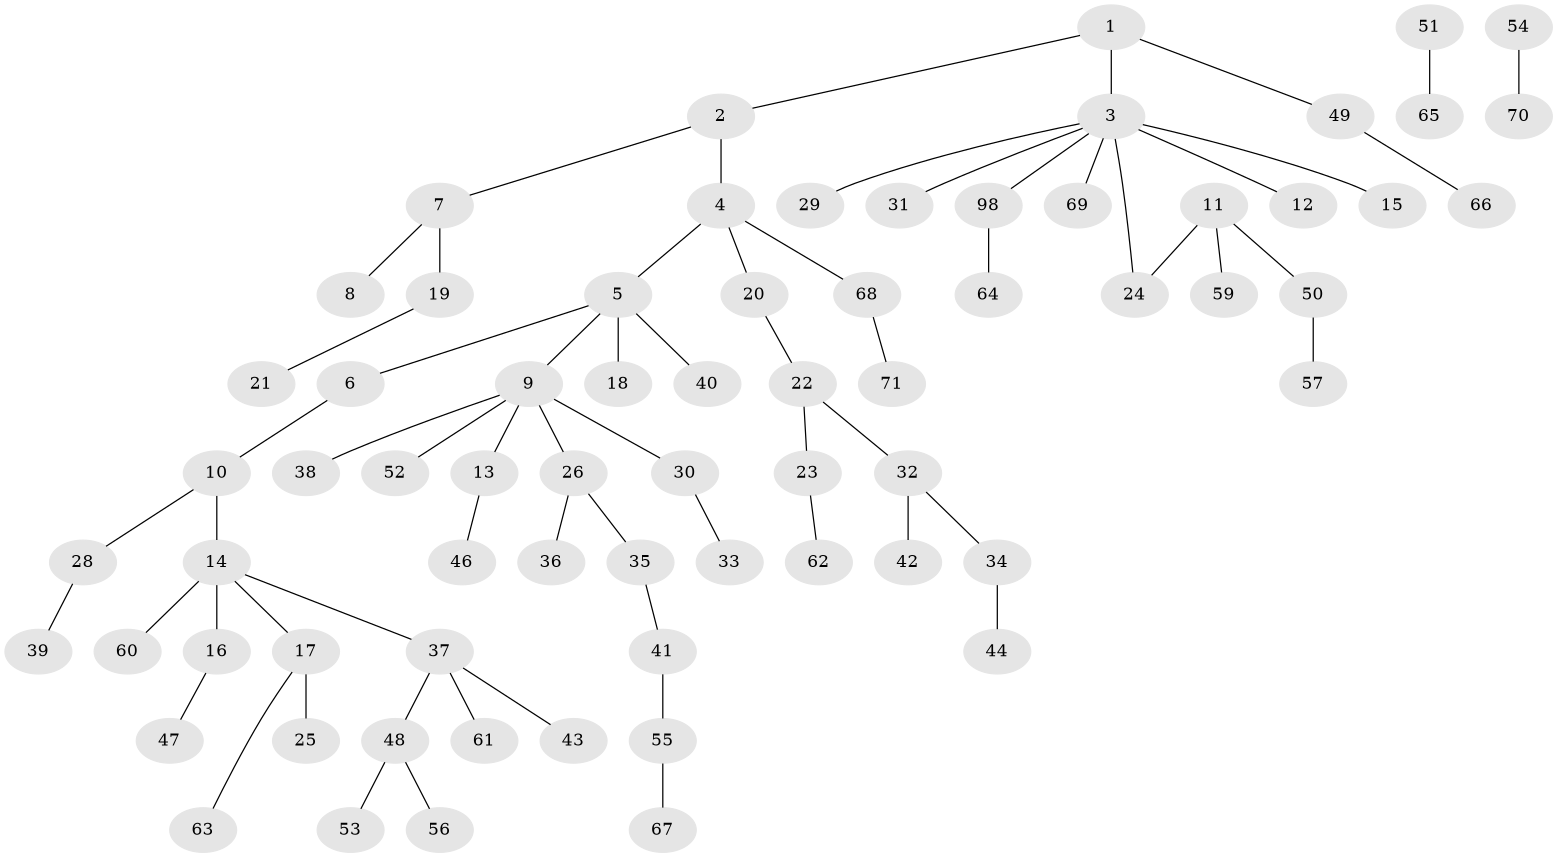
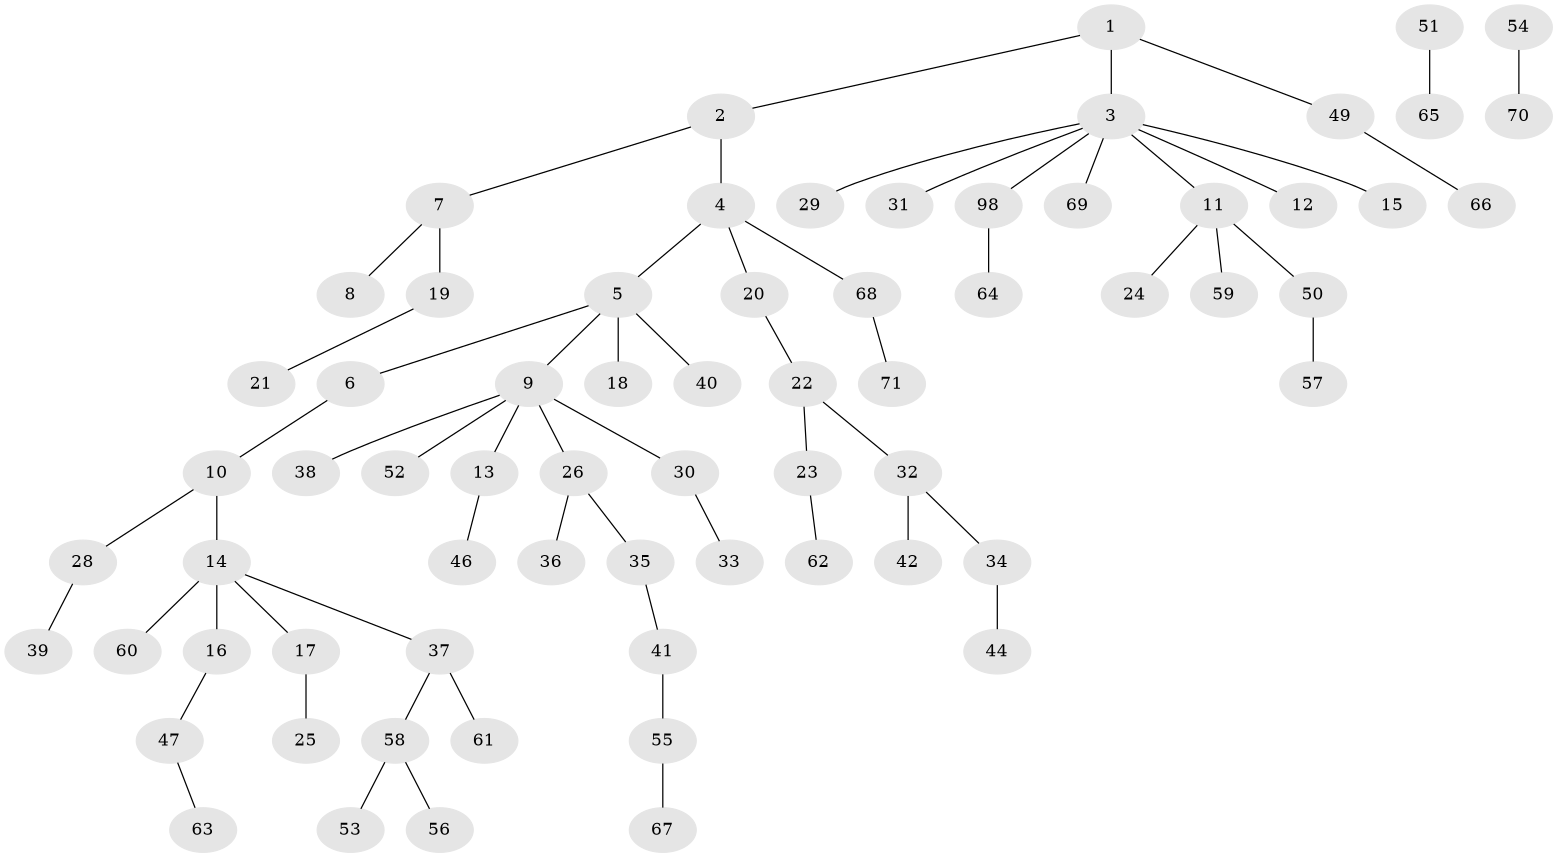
edge "3" -- "24": now "3" -- "11"
edge "17" -- "63": now "47" -- "63"
node "48": label "48" -> "58"
node "43": removed
